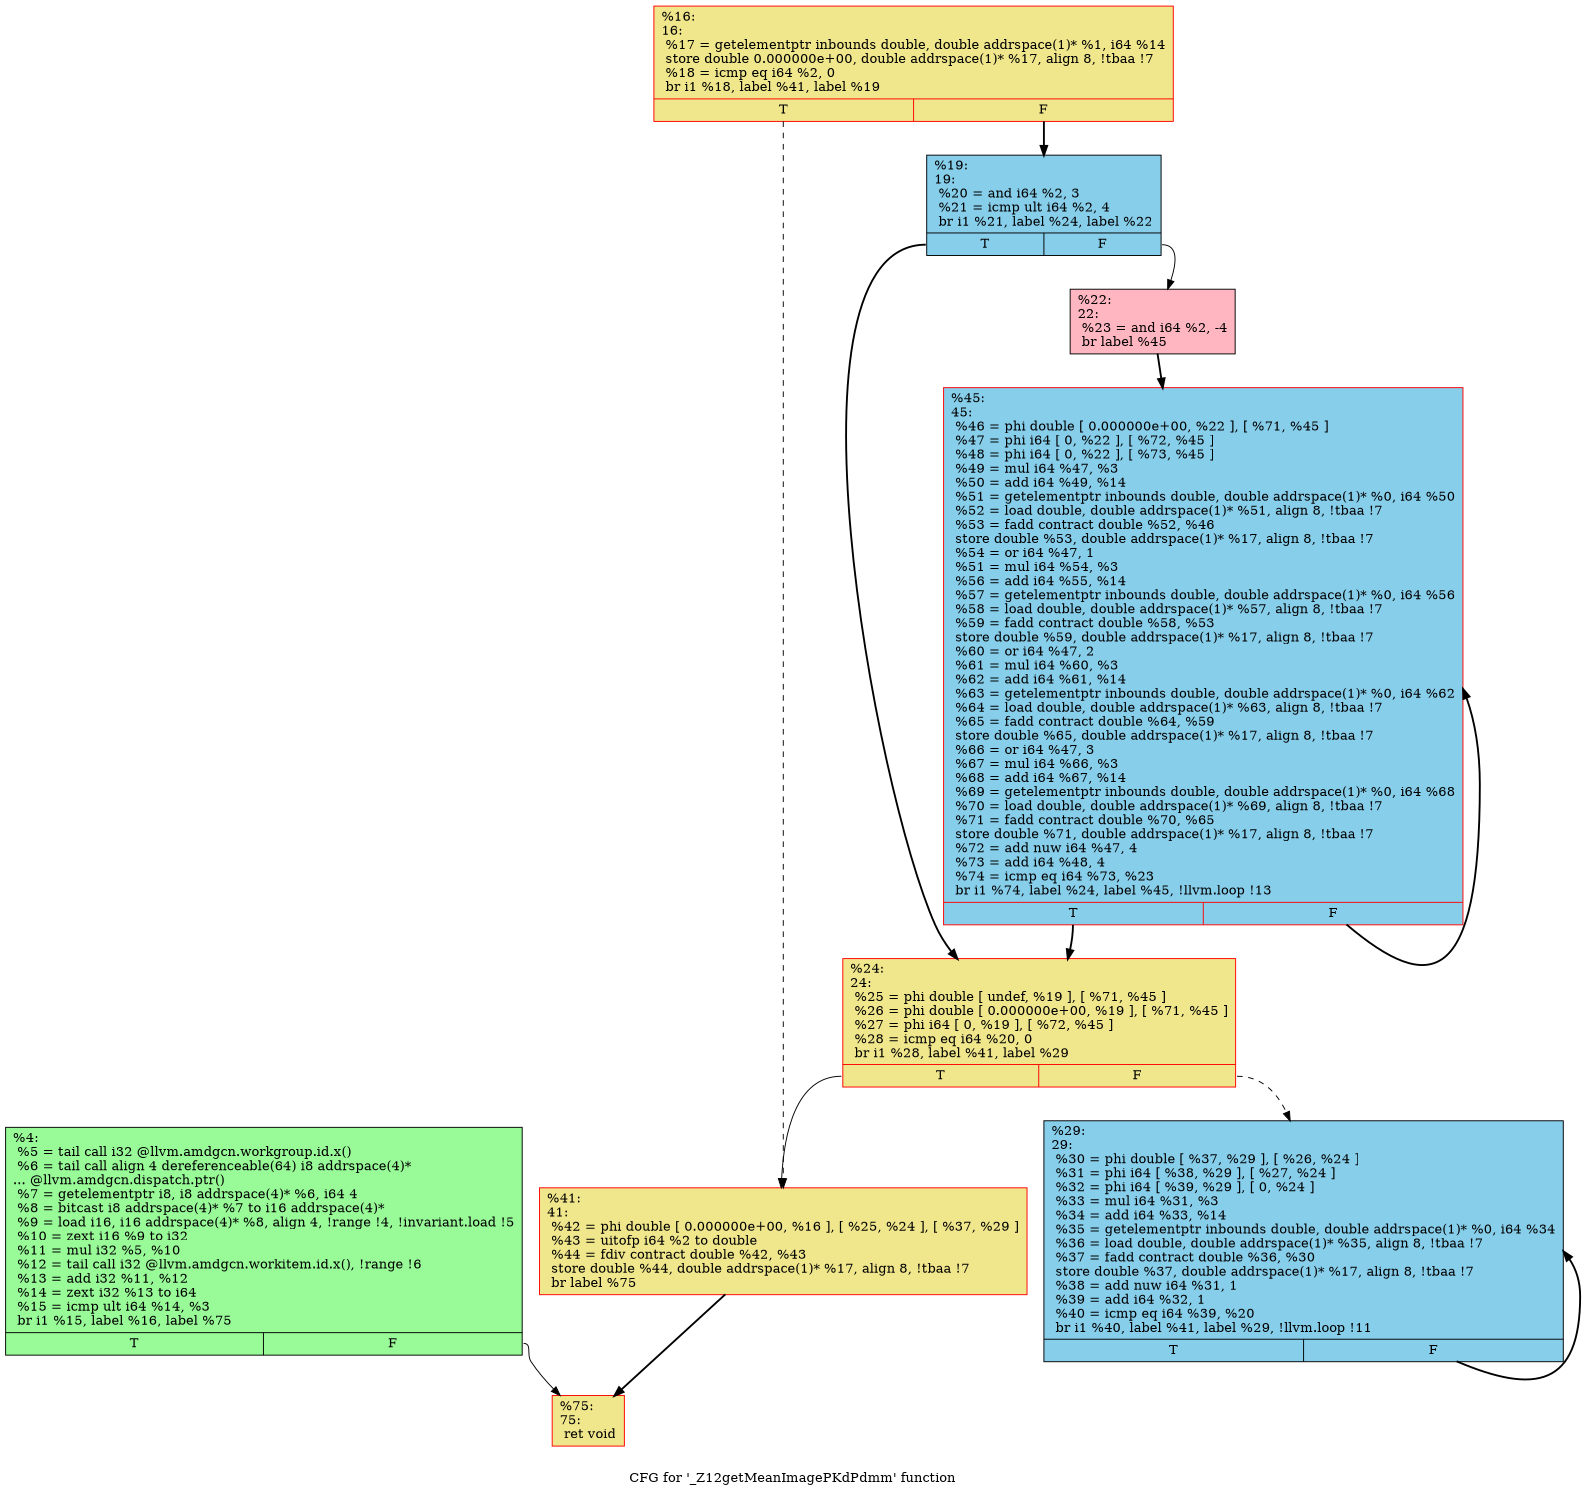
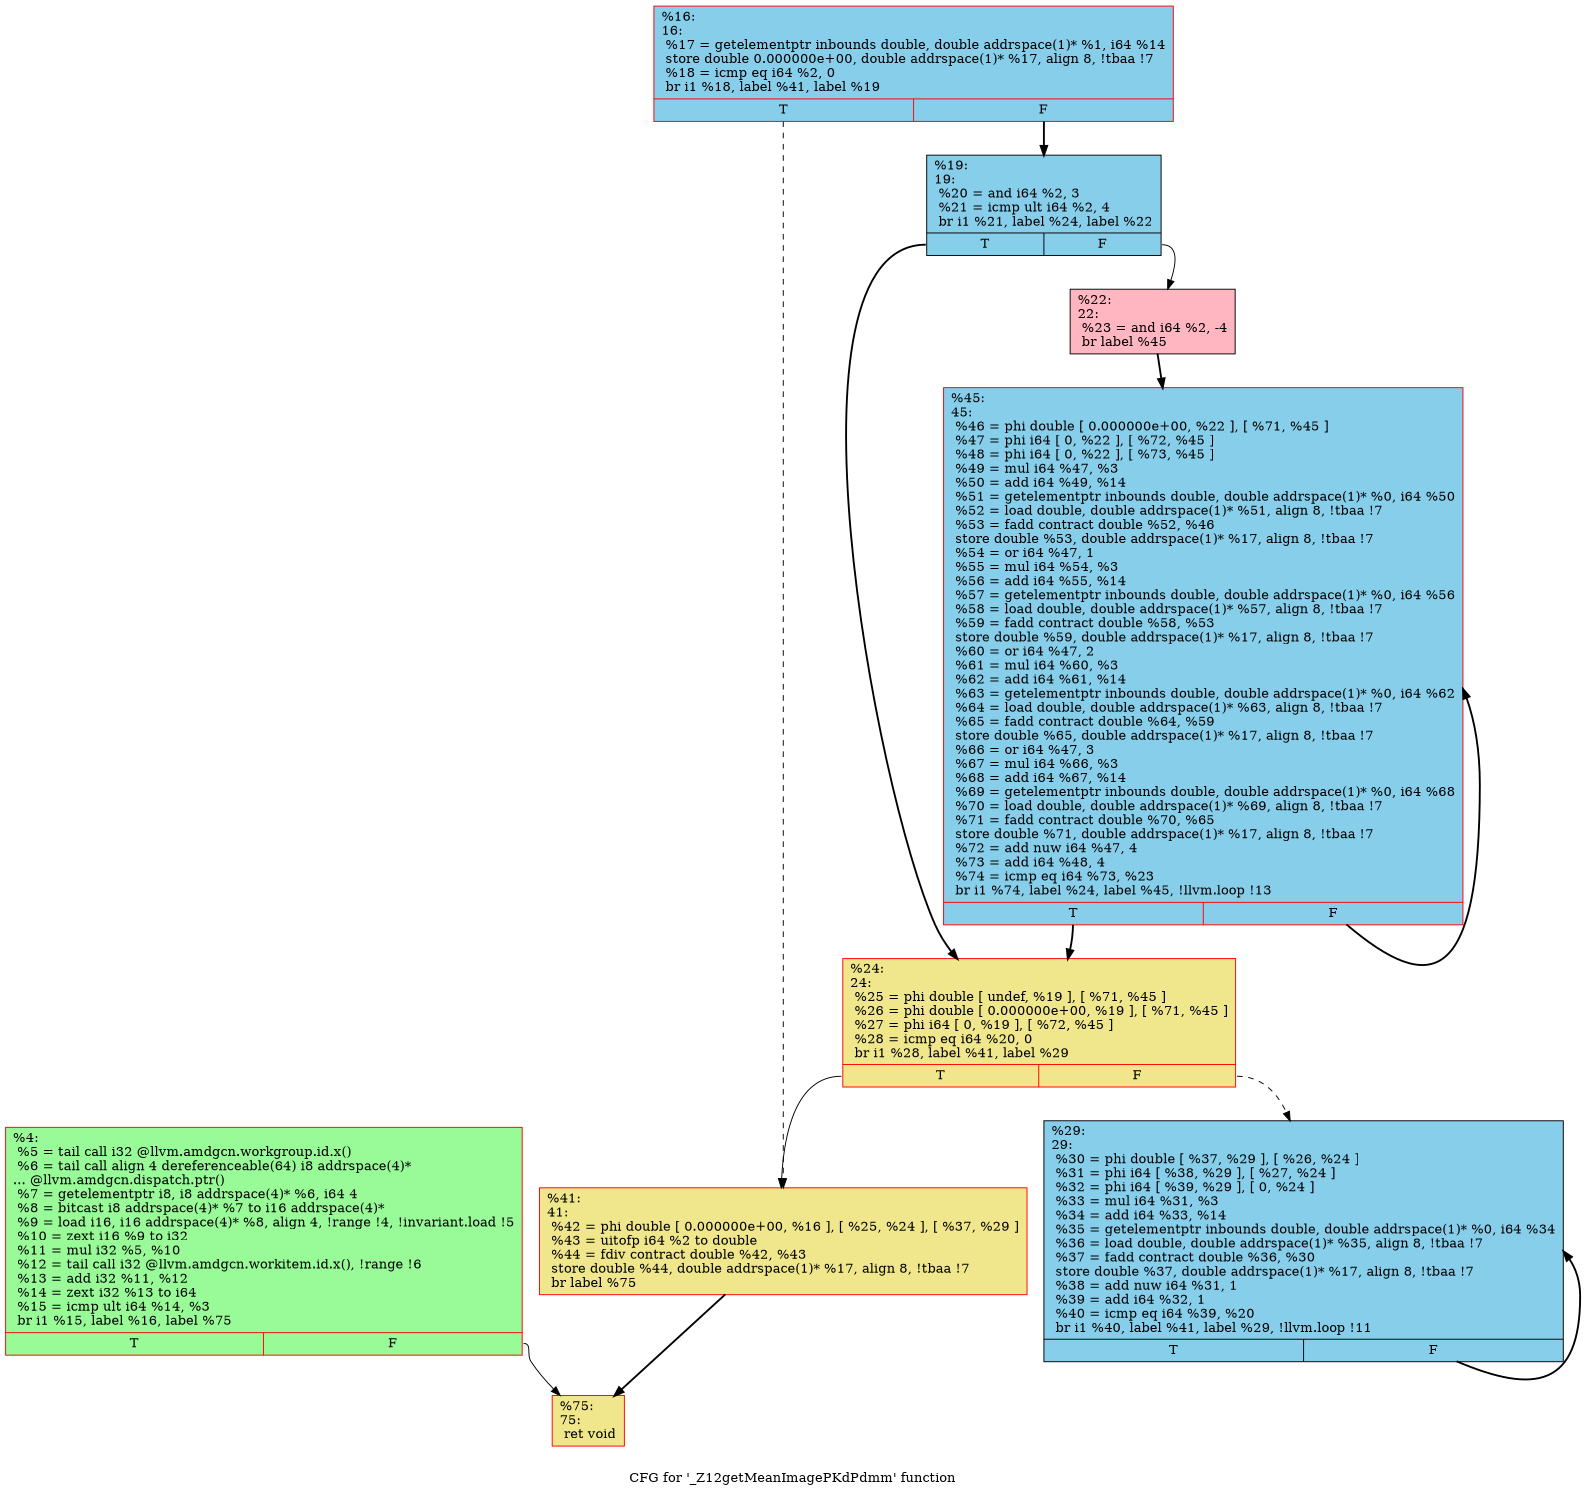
node "%16:": fillcolor khaki -> skyblue
node "%45:": text "%51 = mul i64 %54, %3" -> "%55 = mul i64 %54, %3"
node "%4:": color black -> red
